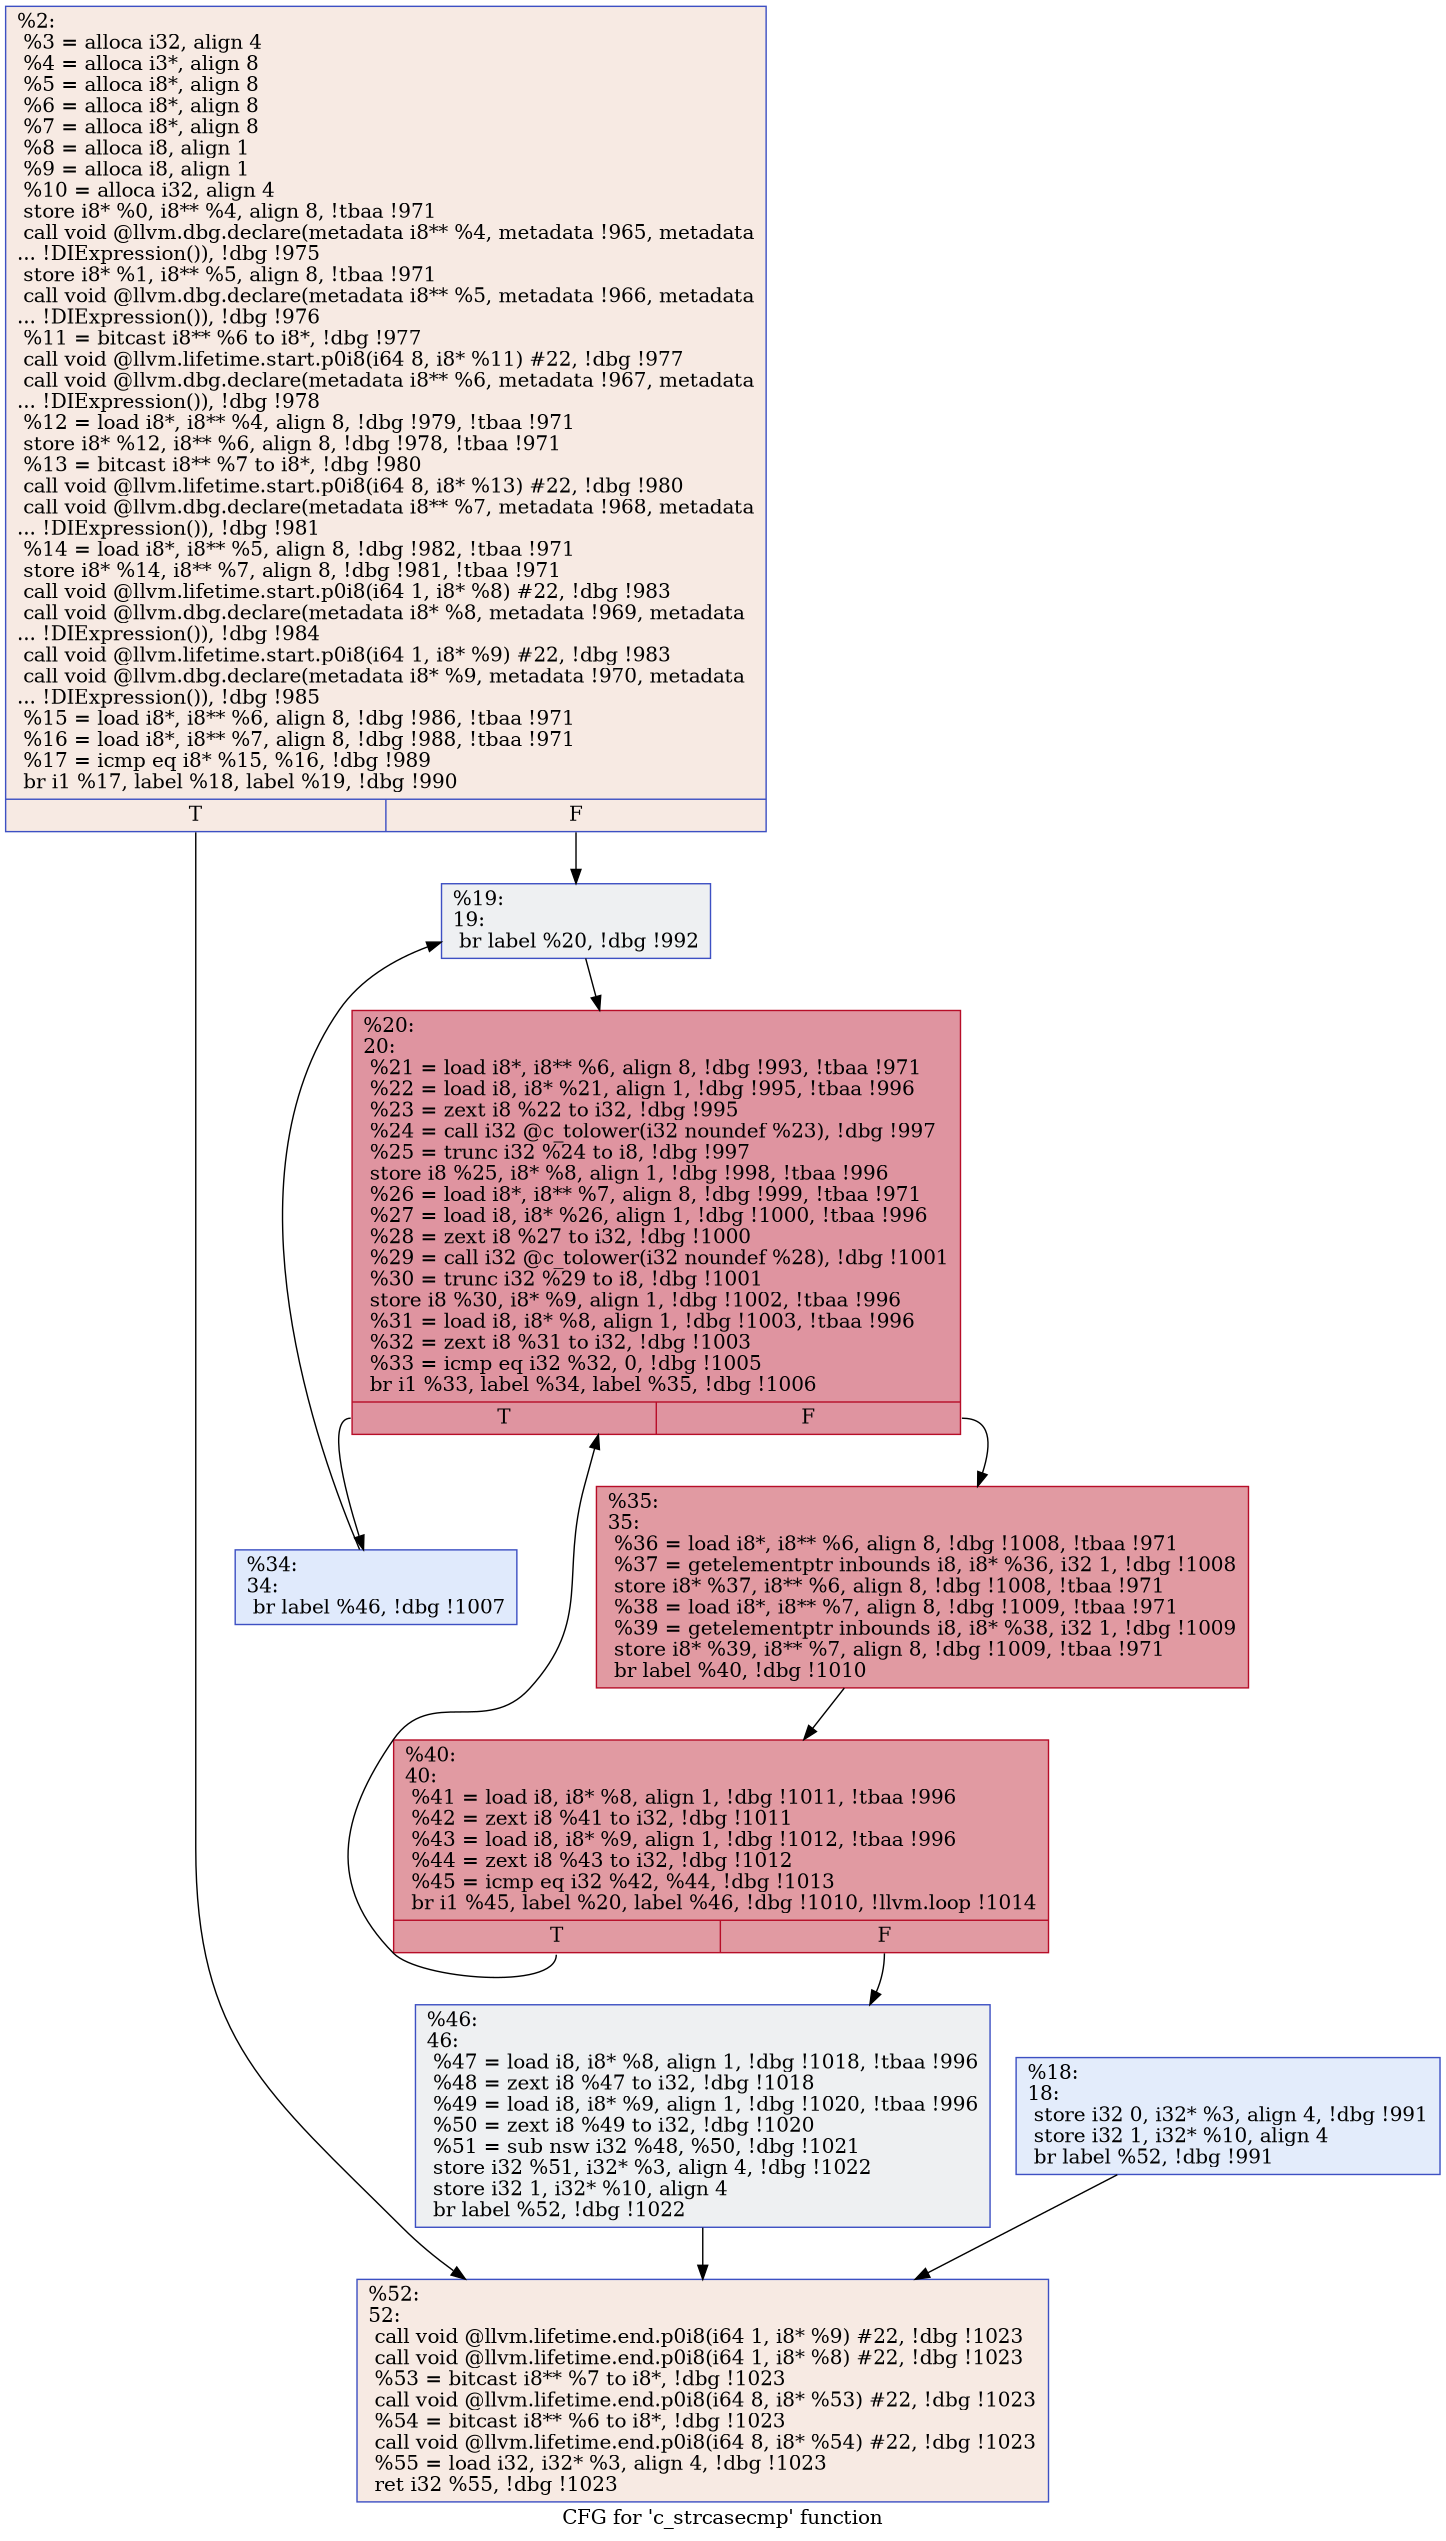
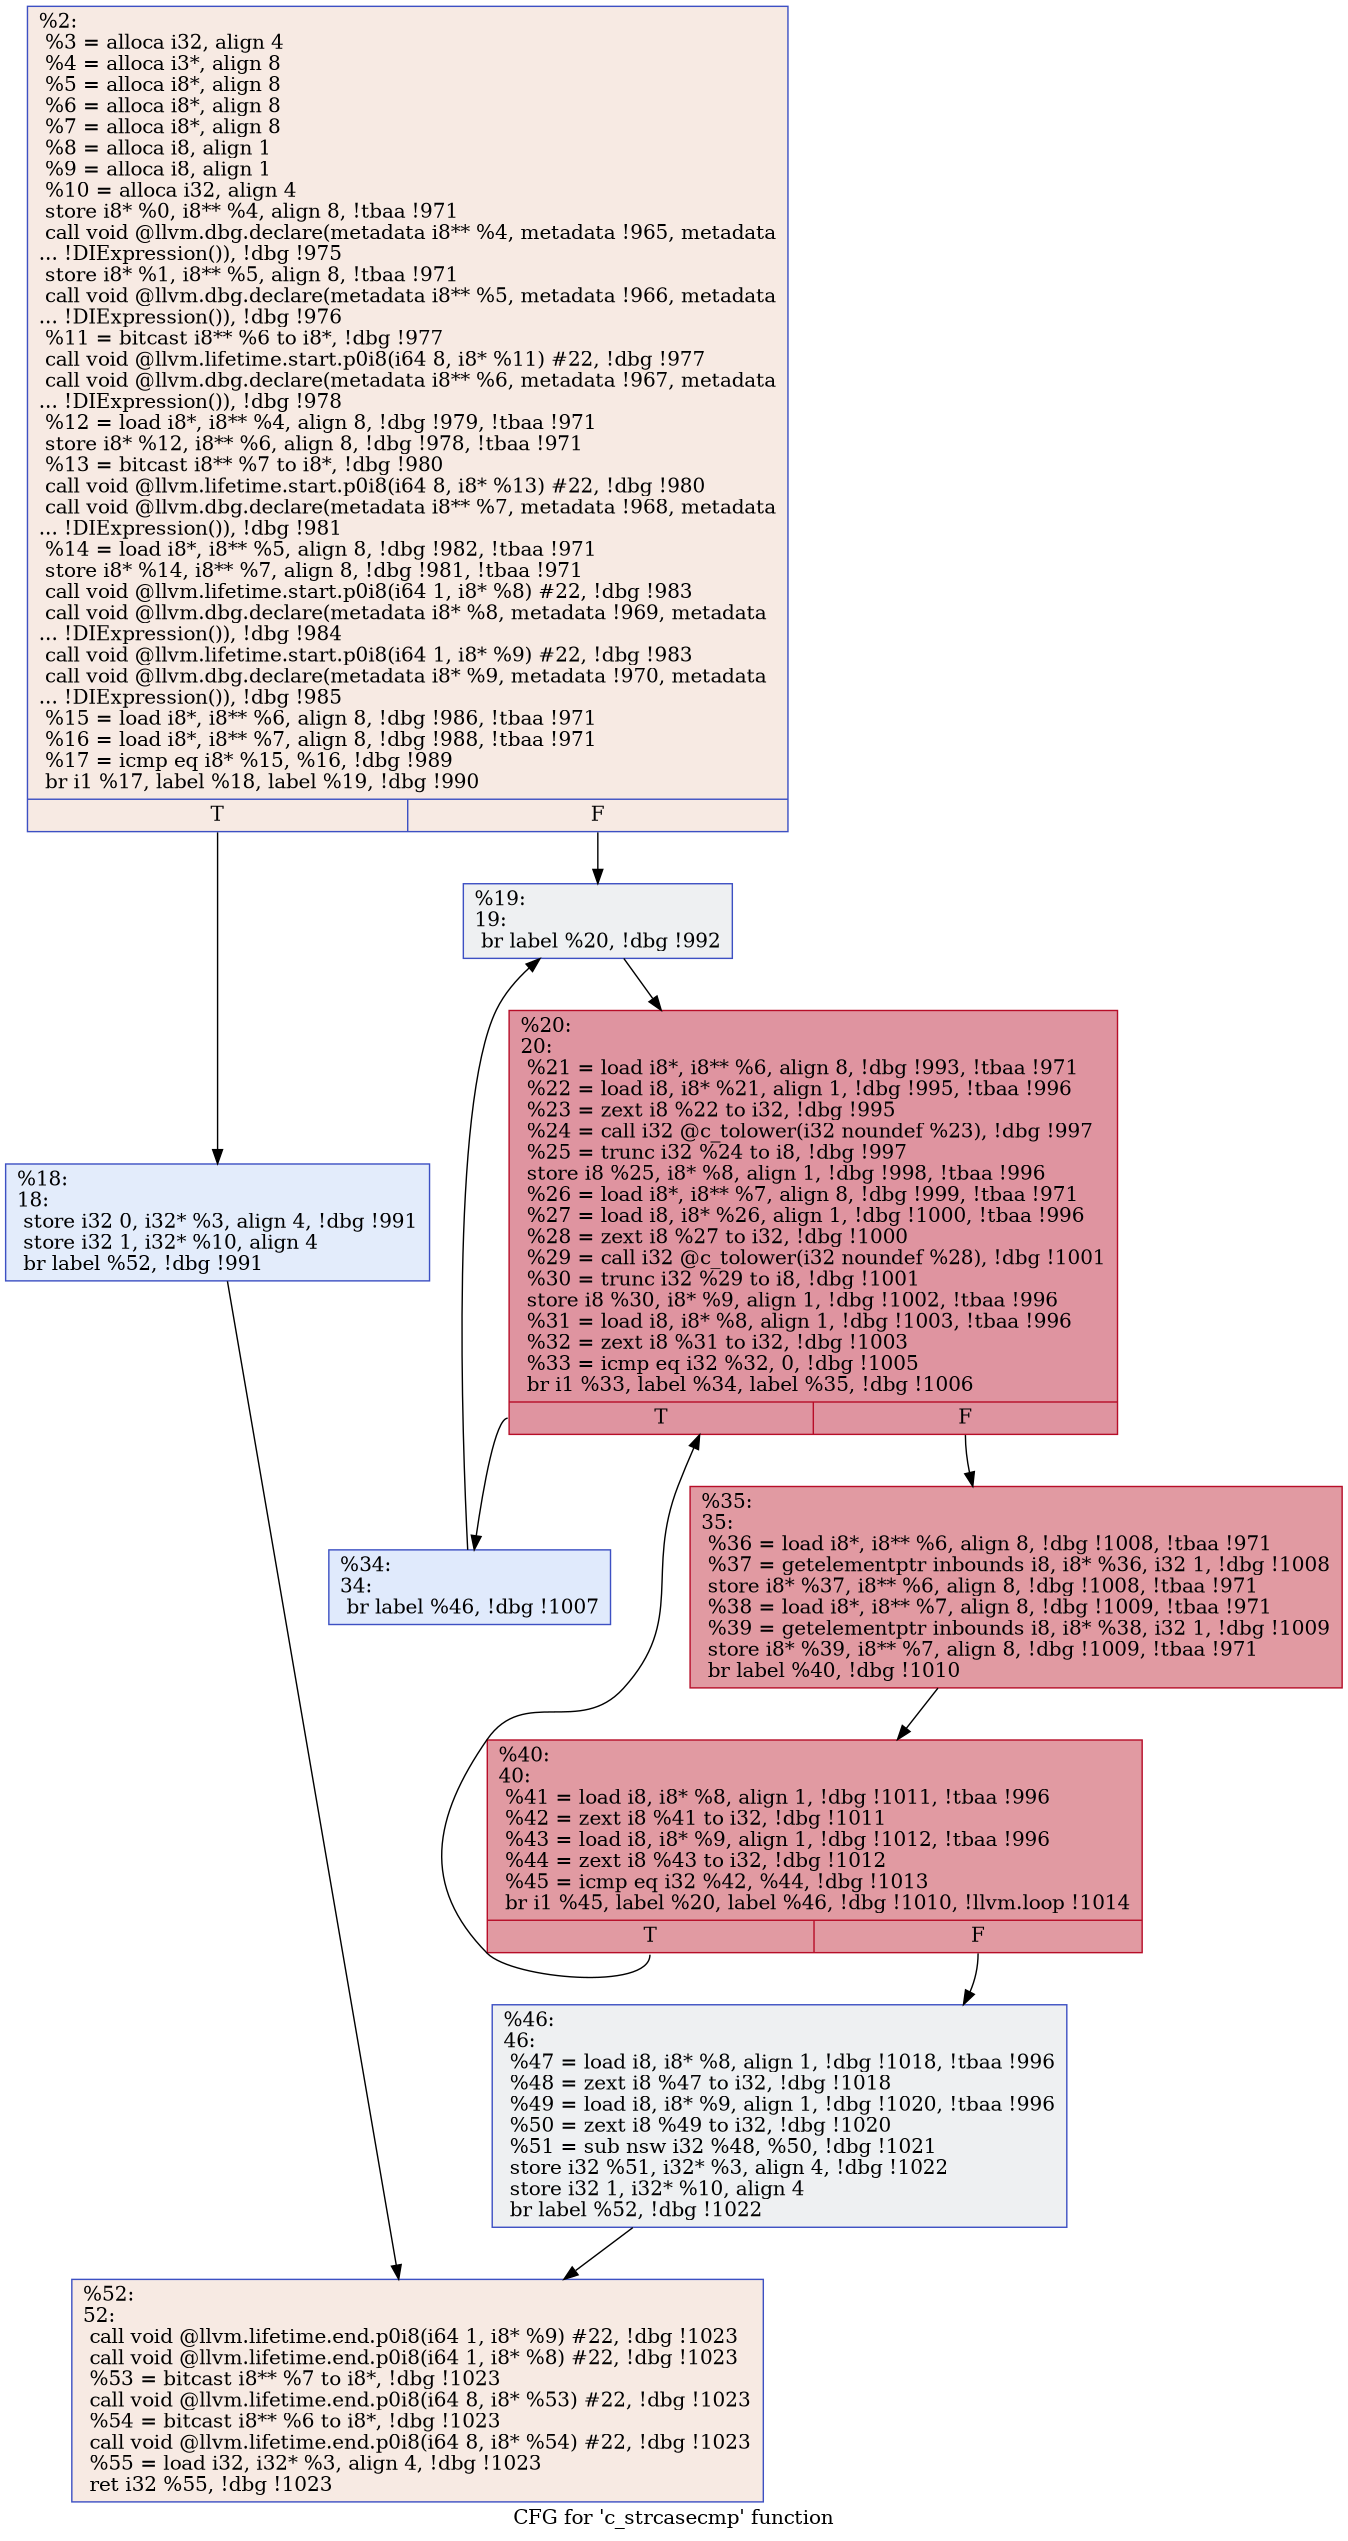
edge "%2:" -> "%52:": now "%2:" -> "%18:"
